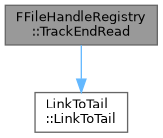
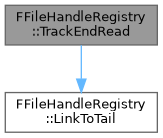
node "LinkToTail ::LinkToTail": label "LinkToTail ::LinkToTail" -> "FFileHandleRegistry ::LinkToTail"
